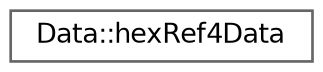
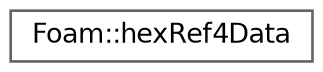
node "Data::hexRef4Data": label "Data::hexRef4Data" -> "Foam::hexRef4Data"
